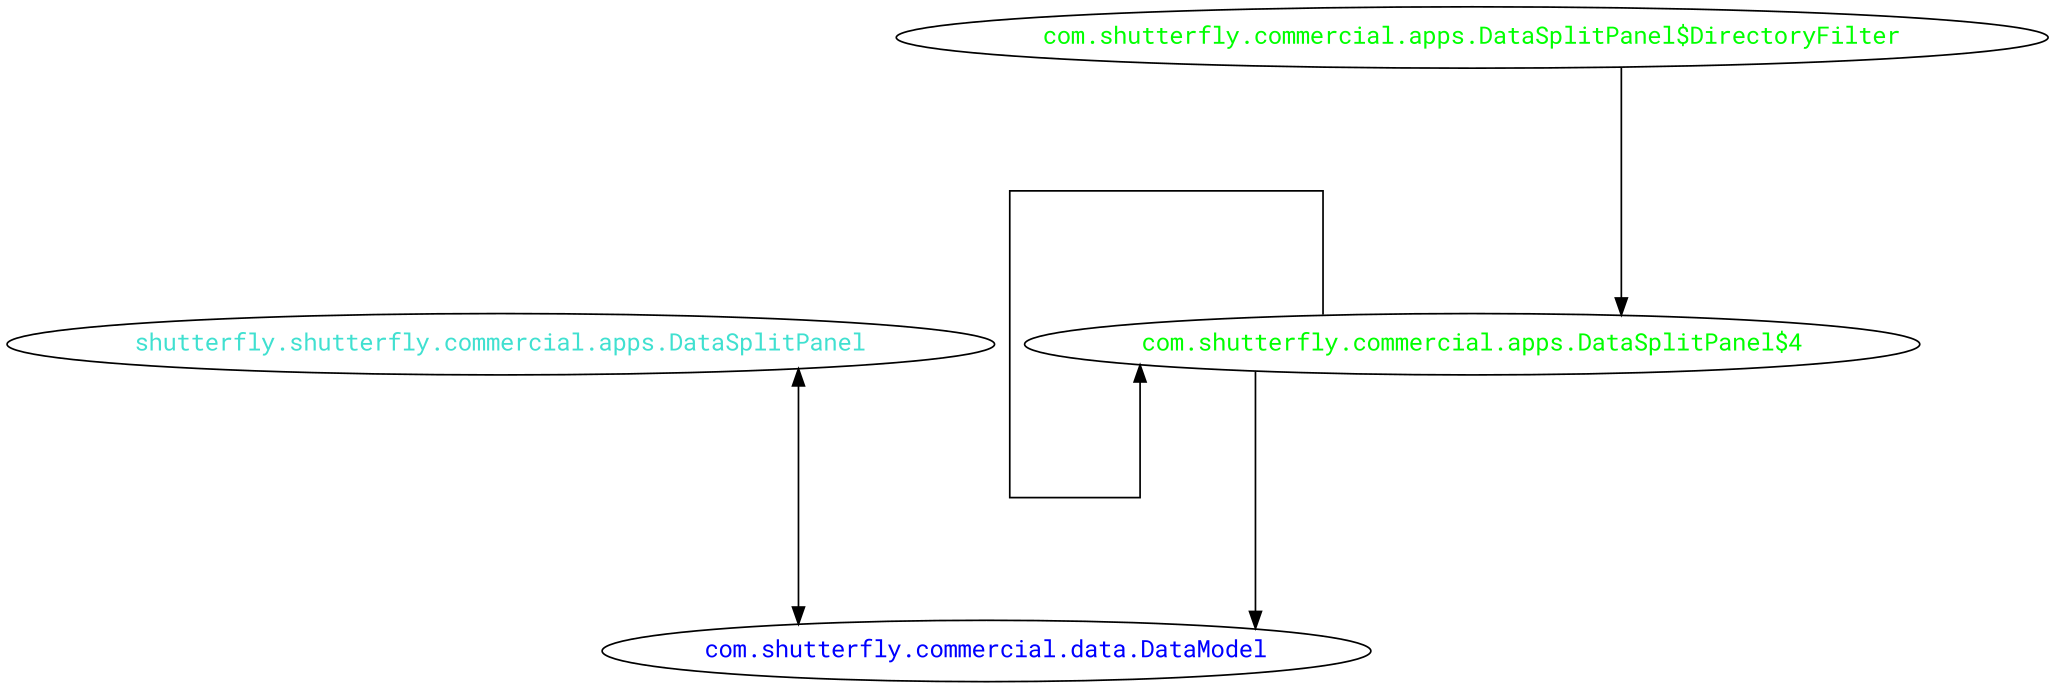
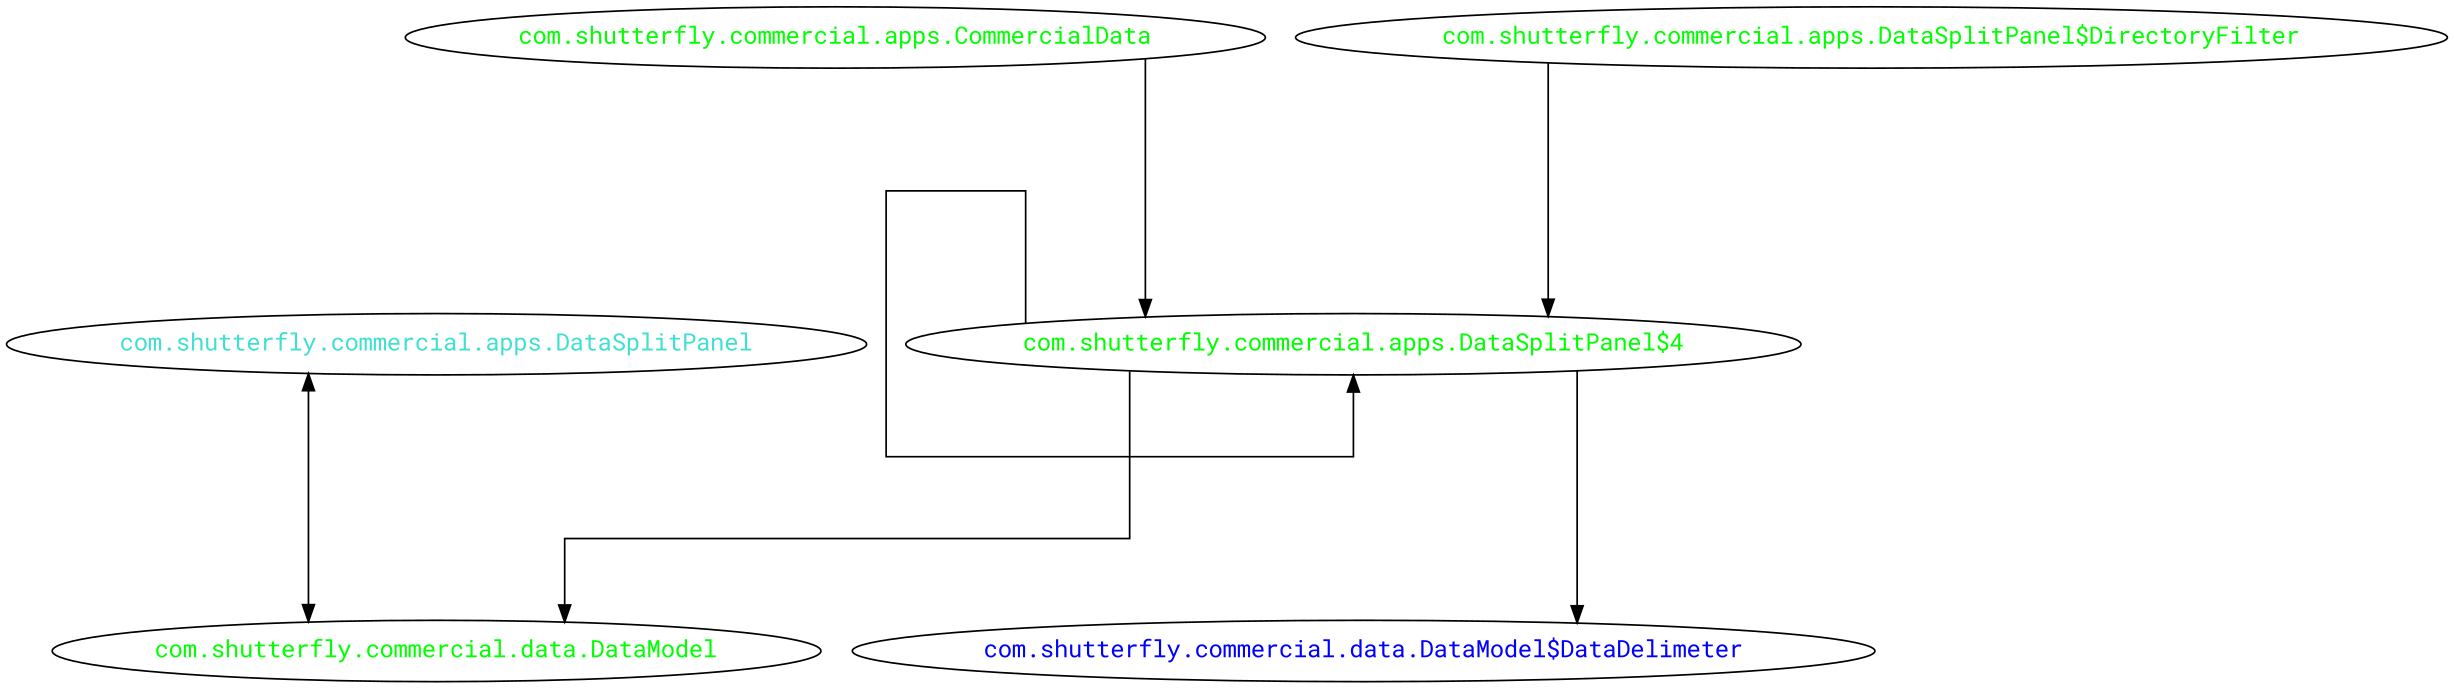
node "com.shutterfly.commercial.apps.CommercialData": added
node "shutterfly.shutterfly.commercial.apps.DataSplitPanel": label "shutterfly.shutterfly.commercial.apps.DataSplitPanel" -> "com.shutterfly.commercial.apps.DataSplitPanel"
node "com.shutterfly.commercial.data.DataModel": fontcolor blue -> green
node "com.shutterfly.commercial.data.DataModel$DataDelimeter": added
